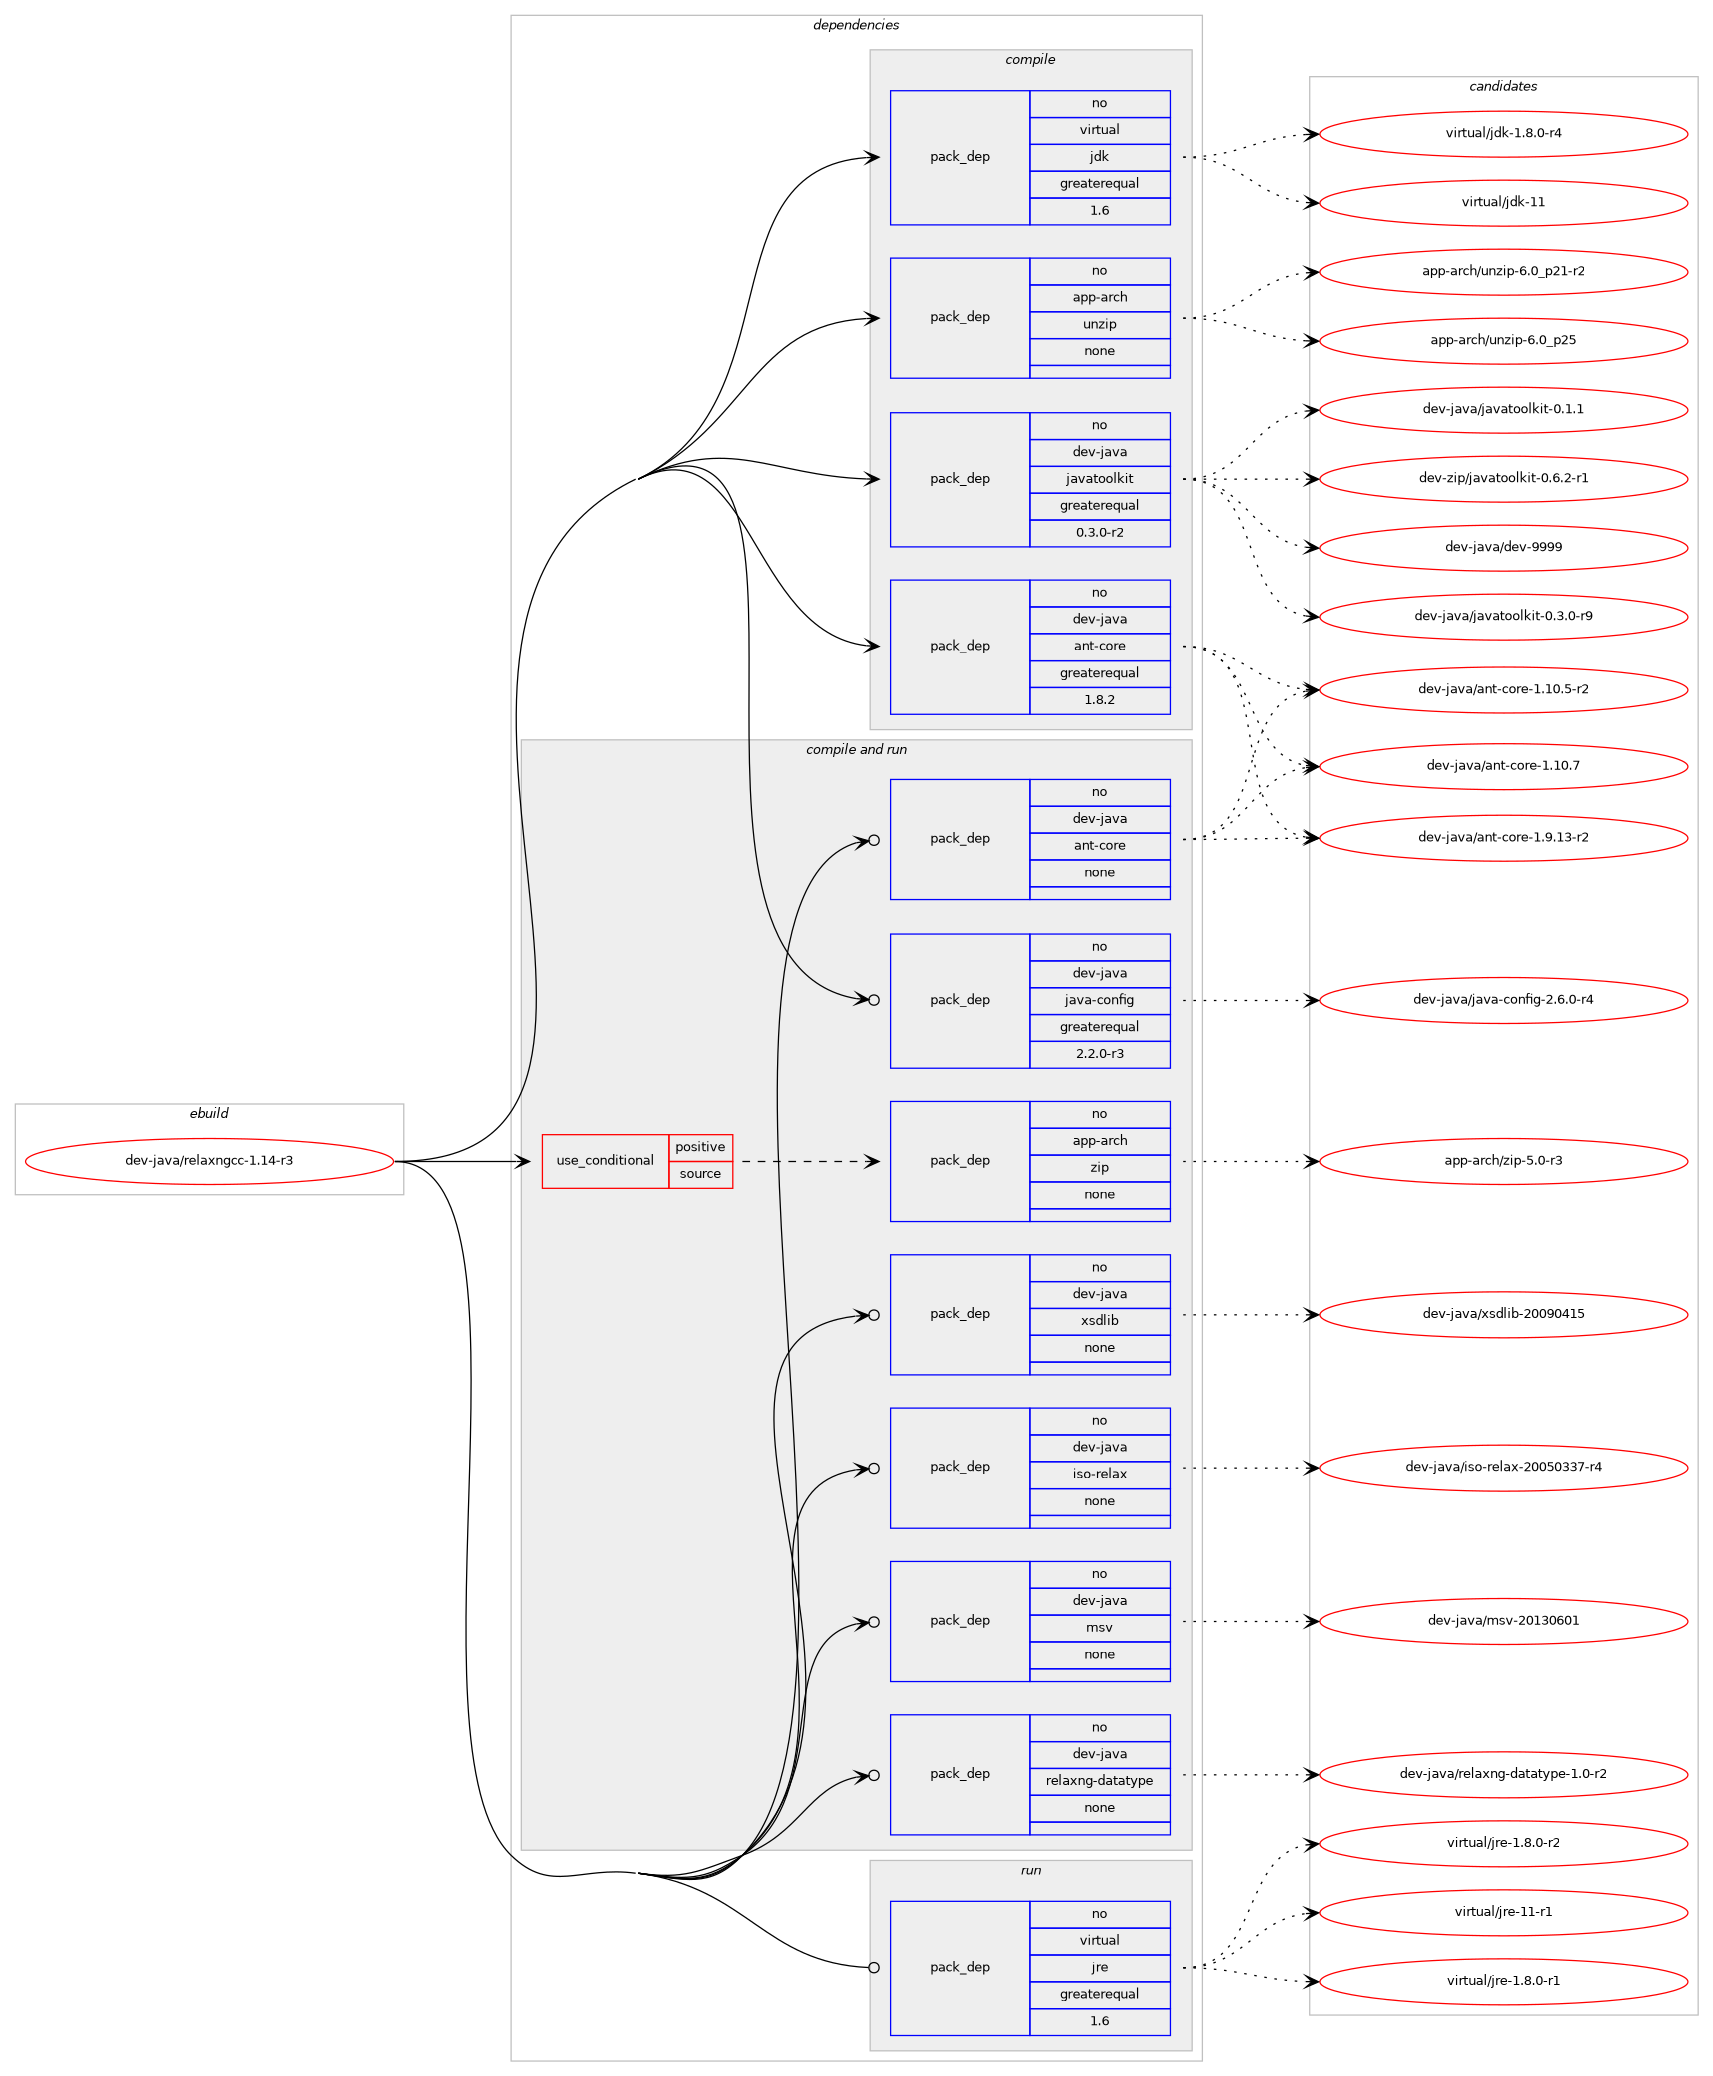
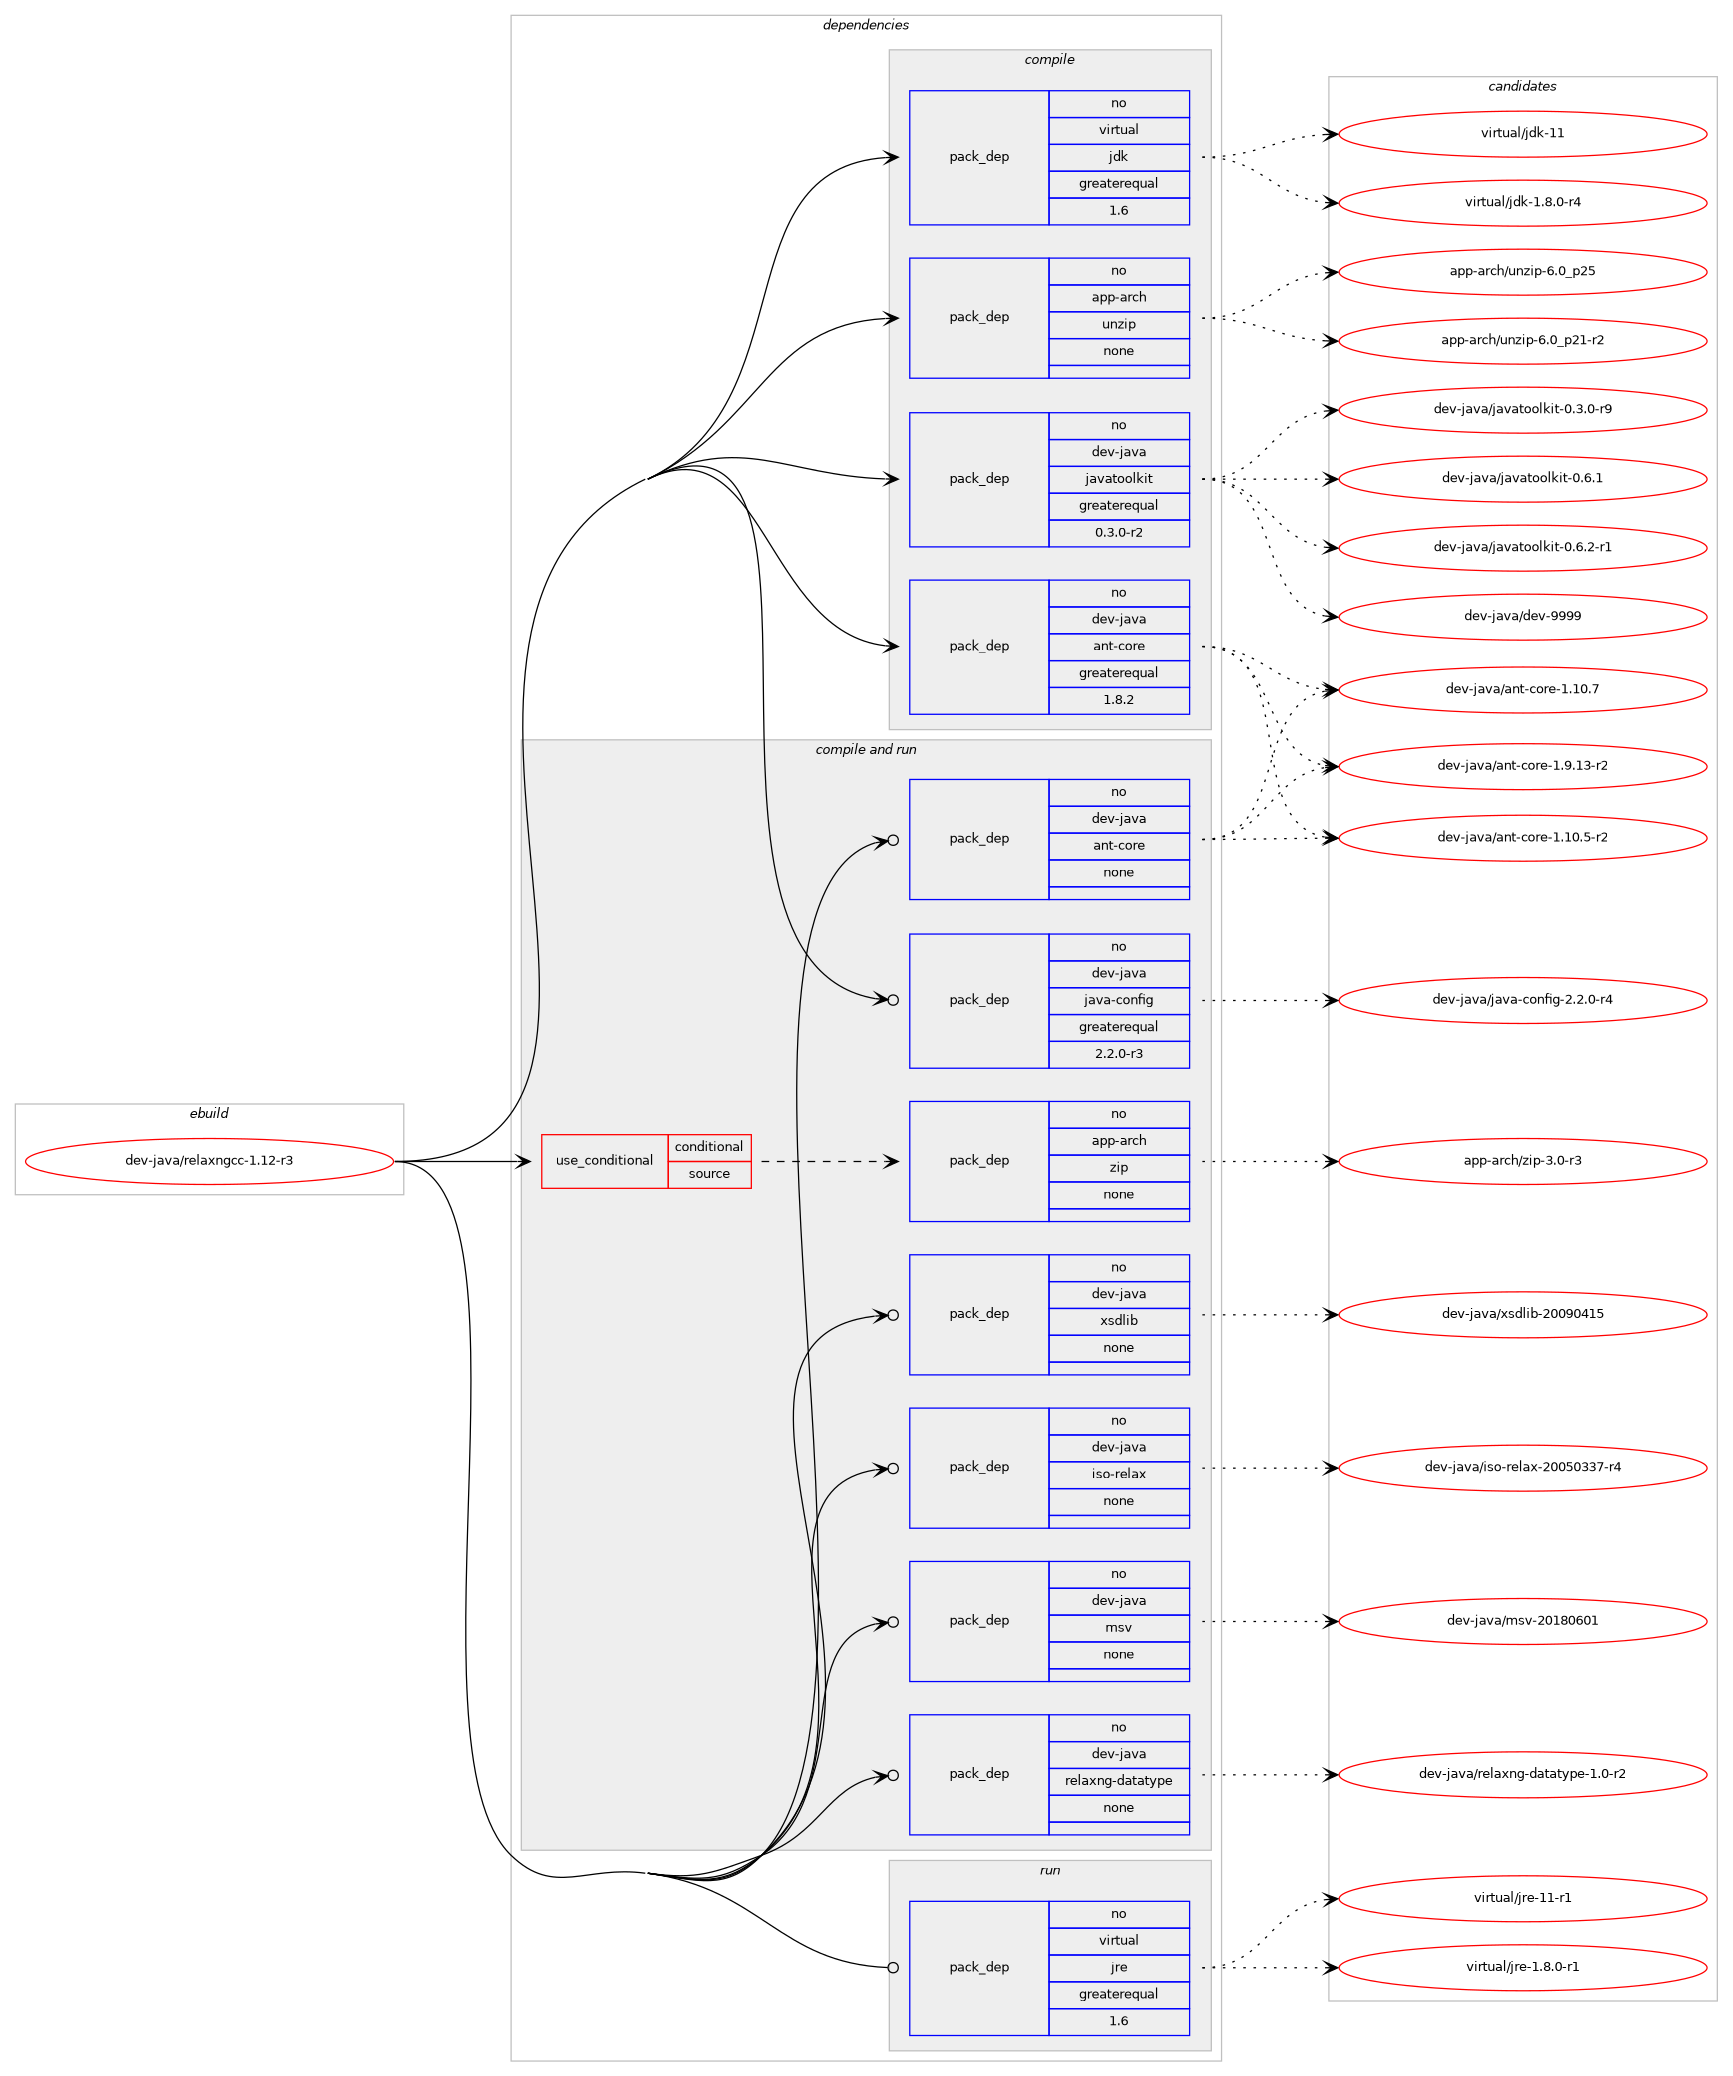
node "dev-java/javatoolkit-0.1.1": label "dev-java/javatoolkit-0.1.1" -> "dev-java/javatoolkit-0.6.1"
node "dev-zip/javatoolkit-0.6.2-r1": label "dev-zip/javatoolkit-0.6.2-r1" -> "dev-java/javatoolkit-0.6.2-r1"
node "dev-java/java-config-2.6.0-r4": label "dev-java/java-config-2.6.0-r4" -> "dev-java/java-config-2.2.0-r4"
node "use_conditional": text "positive" -> "conditional"
node "dev-java/relaxngcc-1.14-r3": label "dev-java/relaxngcc-1.14-r3" -> "dev-java/relaxngcc-1.12-r3"
node "app-arch/zip-5.0-r3": label "app-arch/zip-5.0-r3" -> "app-arch/zip-3.0-r3"
node "dev-java/msv-20130601": label "dev-java/msv-20130601" -> "dev-java/msv-20180601"
node "virtual/jre-1.8.0-r2": removed
